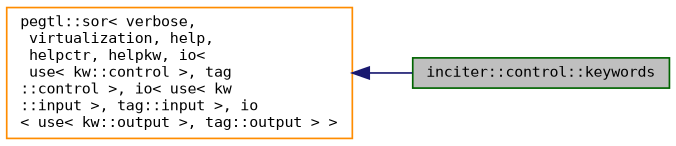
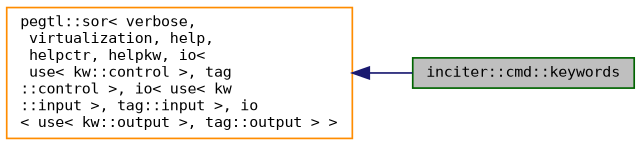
node "inciter::control::keywords": label "inciter::control::keywords" -> "inciter::cmd::keywords"
